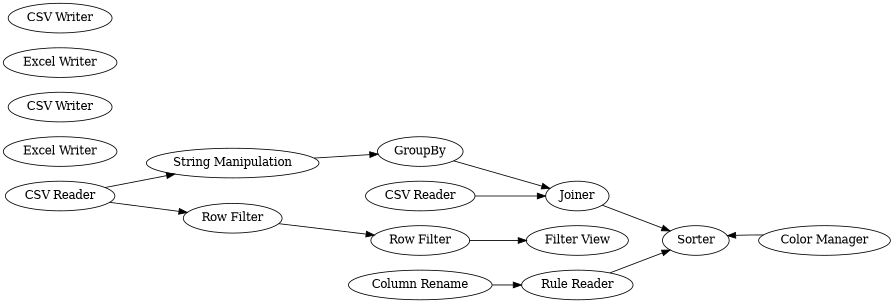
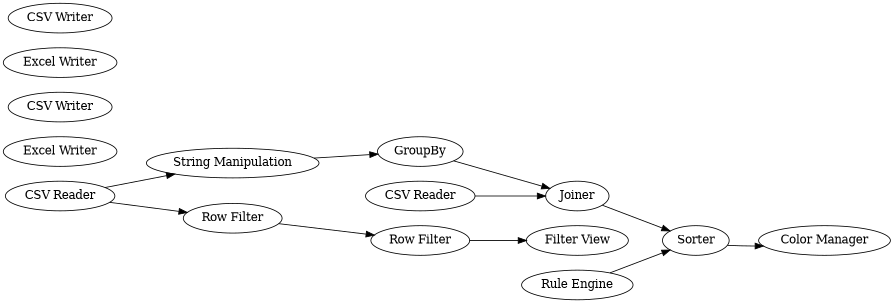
edge "Color Manager" -> "Sorter": reversed
node "Column Rename": removed
node "Rule Reader": label "Rule Reader" -> "Rule Engine"
